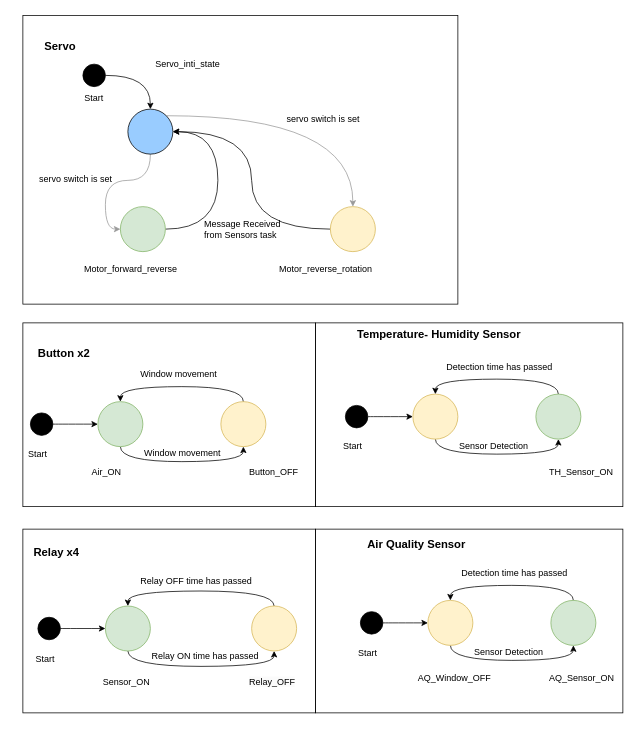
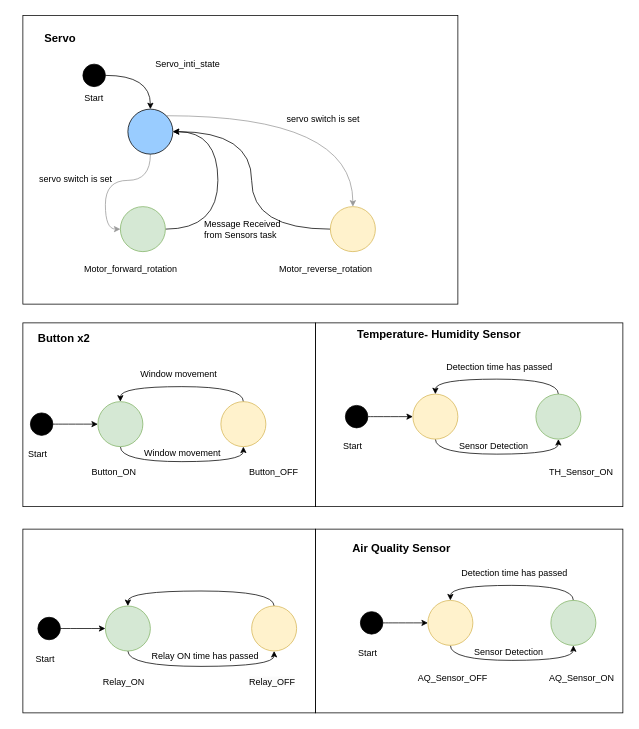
node "Servo": moved (60, 45) -> (60, 38)
node "Motor_forward_reverse": label "Motor_forward_reverse" -> "Motor_forward_rotation"
node "Button x2": moved (64, 353) -> (64, 338)
node "Air_ON": label "Air_ON" -> "Button_ON"
node "Air Quality Sensor": moved (417, 544) -> (402, 548)
node "Relay x4": removed
node "Relay OFF time has passed": removed
node "Sensor_ON": label "Sensor_ON" -> "Relay_ON"
node "AQ_Window_OFF": label "AQ_Window_OFF" -> "AQ_Sensor_OFF"
